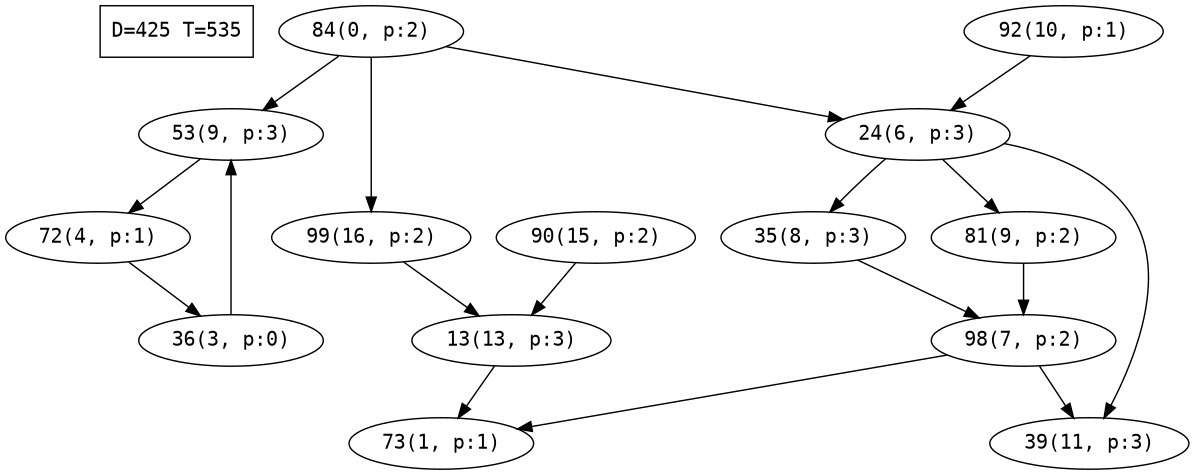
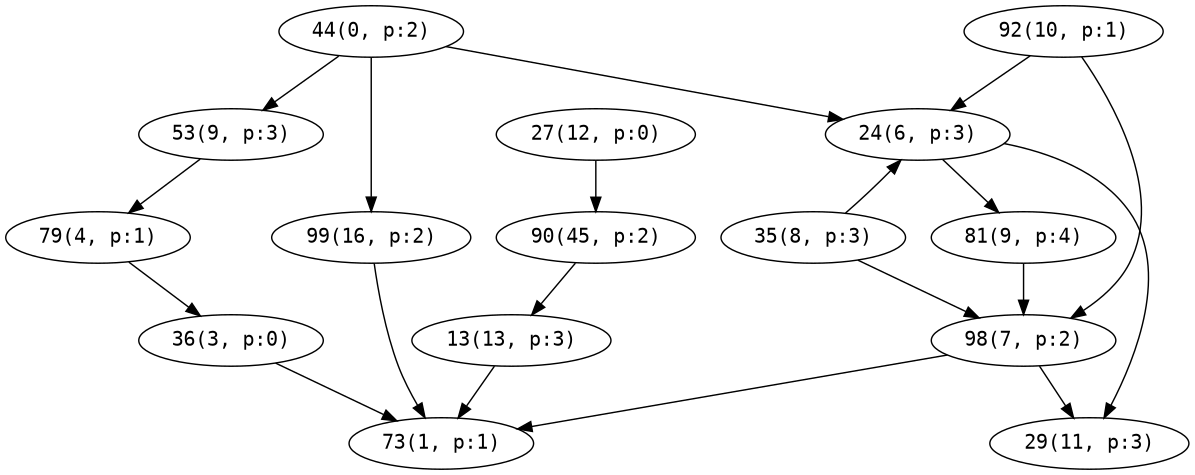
node "D=425 T=535": removed
node "84(0, p:2)": label "84(0, p:2)" -> "44(0, p:2)"
node "27(12, p:0)": added
edge "24(6, p:3)" -> "35(8, p:3)": reversed
edge "92(10, p:1)" -> "98(7, p:2)": added
node "72(4, p:1)": label "72(4, p:1)" -> "79(4, p:1)"
node "90(15, p:2)": label "90(15, p:2)" -> "90(45, p:2)"
node "81(9, p:2)": label "81(9, p:2)" -> "81(9, p:4)"
edge "36(3, p:0)" -> "53(9, p:3)": now "36(3, p:0)" -> "73(1, p:1)"
edge "99(16, p:2)" -> "13(13, p:3)": now "99(16, p:2)" -> "73(1, p:1)"
node "39(11, p:3)": label "39(11, p:3)" -> "29(11, p:3)"
